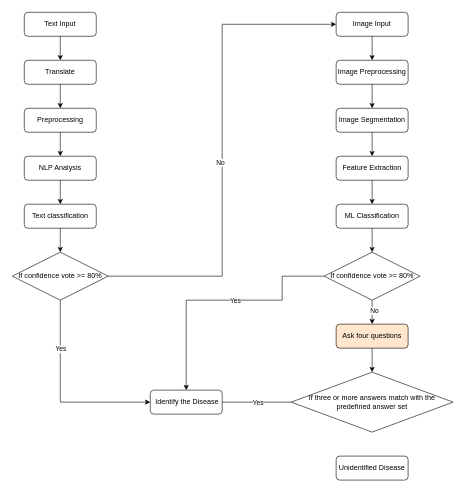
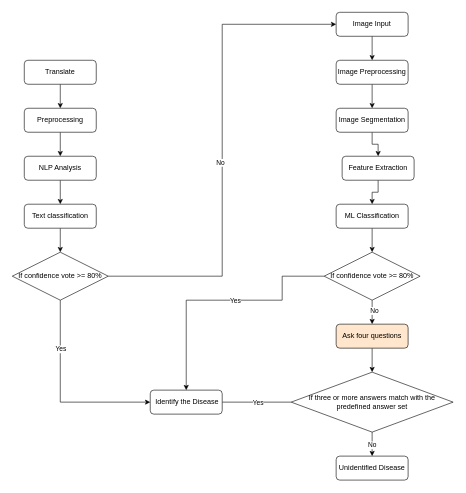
node "Text Input": removed
edge "Text Input" -> "Translate": removed
node "Feature Extraction": moved (372, 168) -> (378, 168)
edge "If three or more answers match with the predefined answer set" -> "Unidentified Disease": added, label "No"
